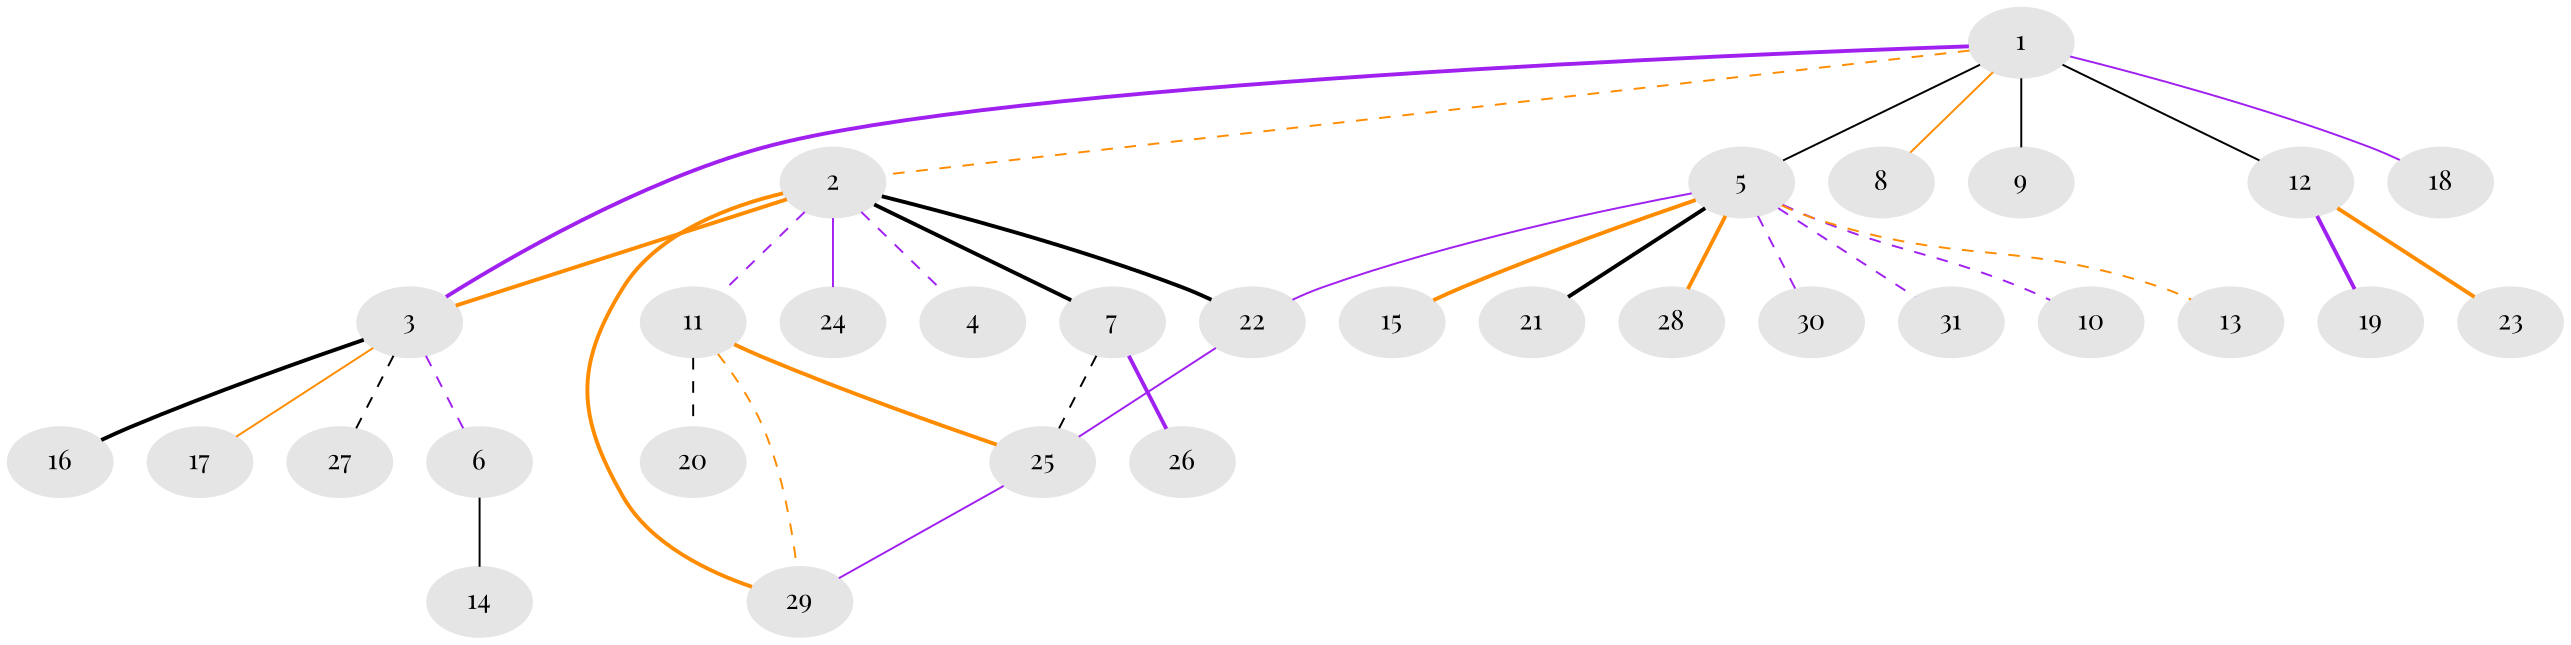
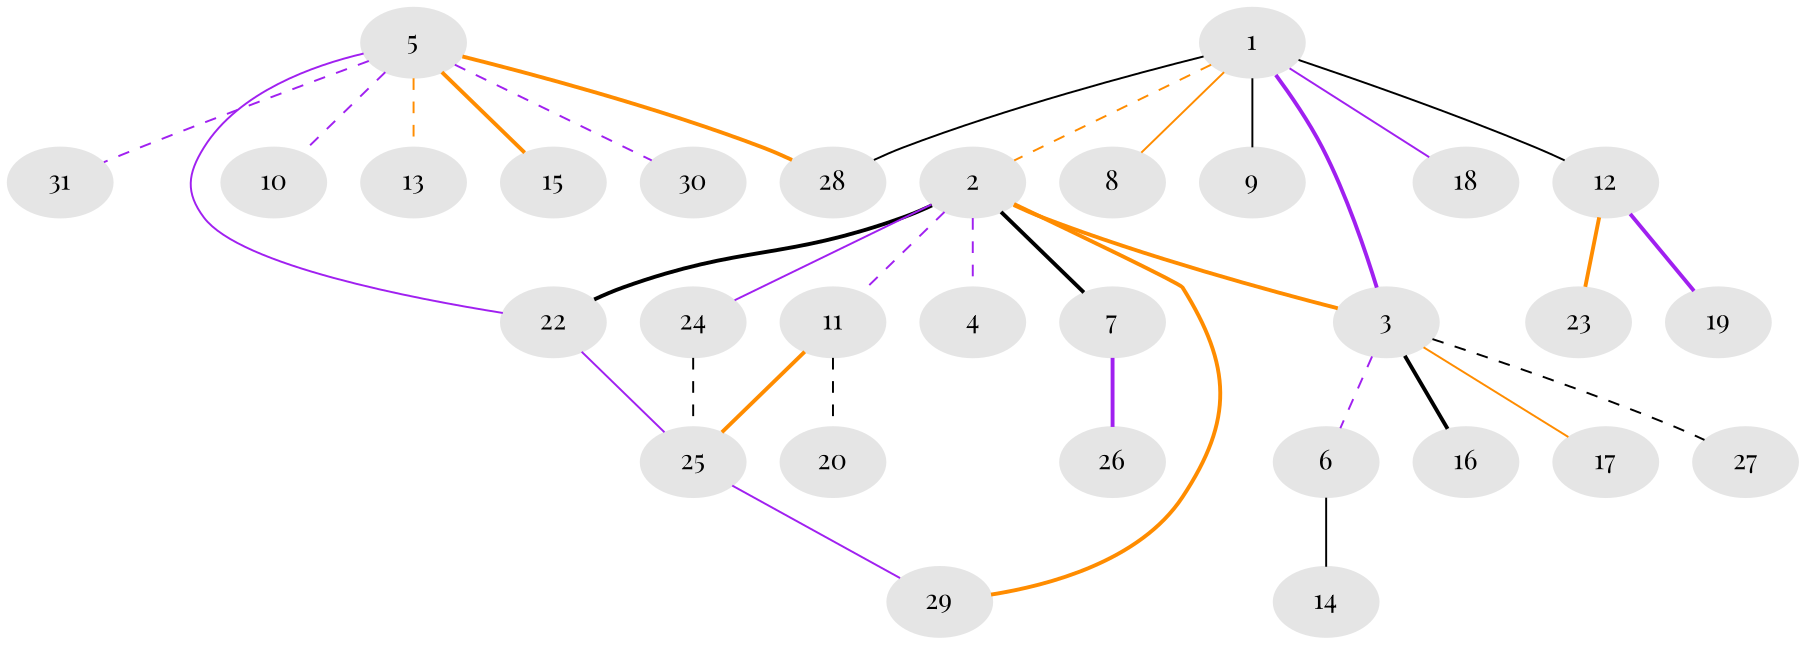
edge "1" -- "5": now "1" -- "28"
node "21": removed
edge "7" -- "25": now "24" -- "25"
edge "11" -- "29": removed
